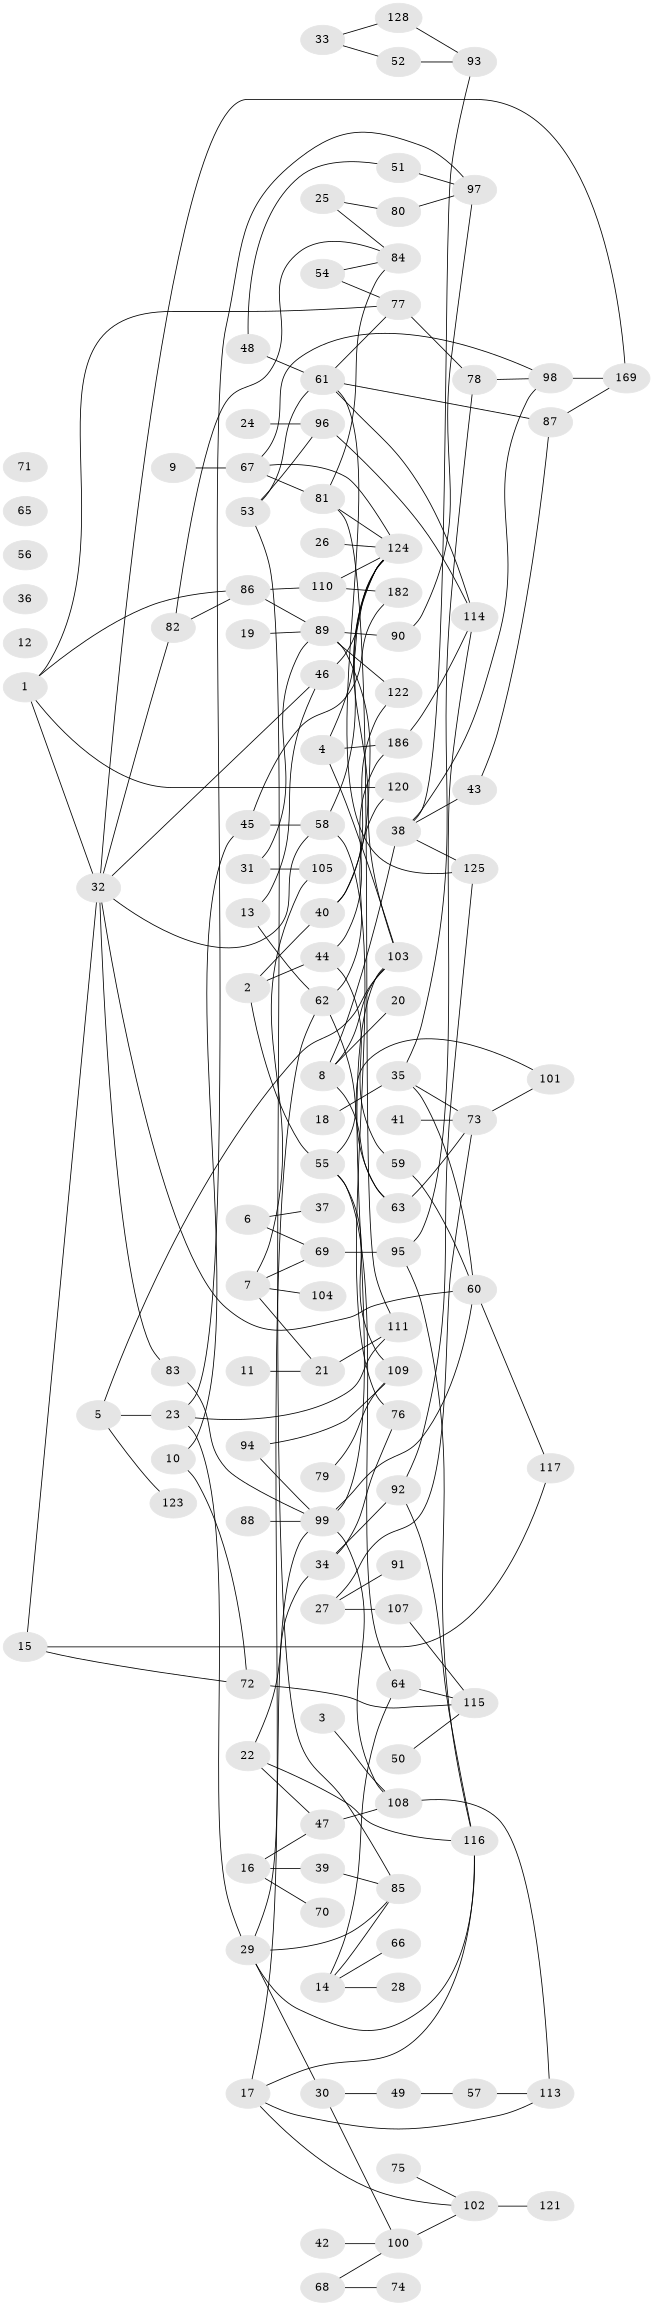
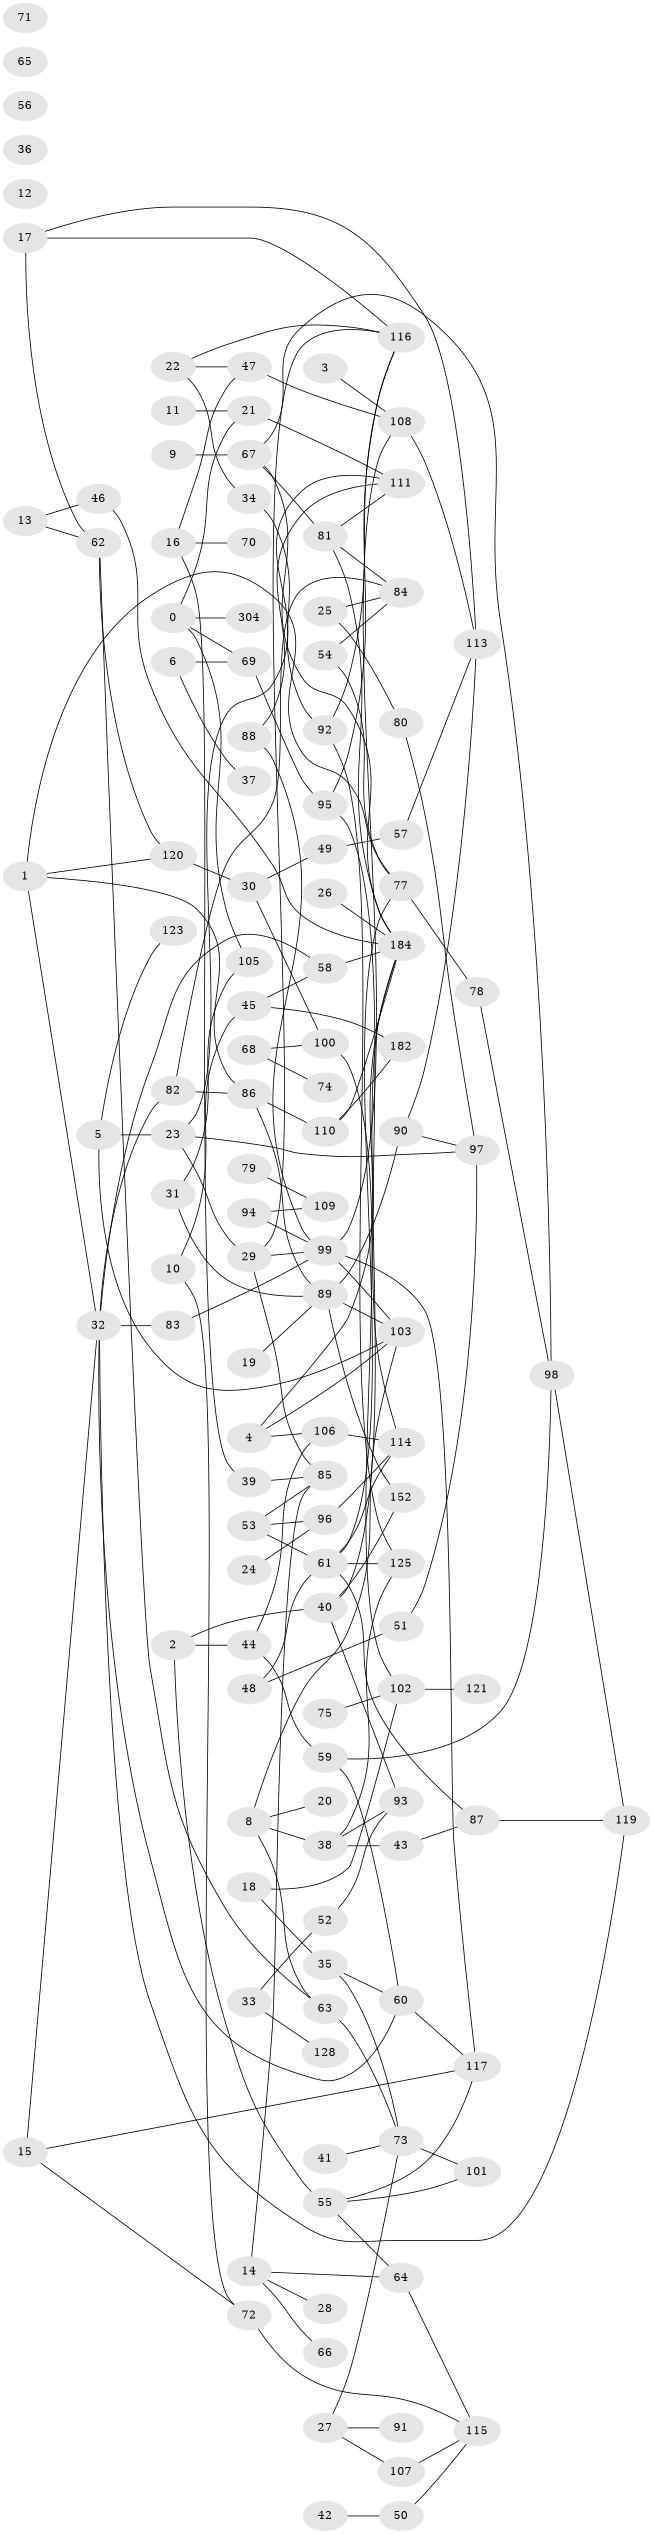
edge "128" -- "93": now "40" -- "93"
node "169": label "169" -> "119"
edge "111" -- "88": added
node "124": label "124" -> "184"
edge "98" -- "38": now "98" -- "59"
node "122": label "122" -> "152"
edge "78" -- "35": removed
node "186": label "186" -> "106"
edge "46" -- "32": removed
edge "113" -- "90": added
edge "55" -- "109": now "55" -- "117"
node "7": label "7" -> "0"
node "104": label "104" -> "304"
node "76": removed
edge "60" -- "99": now "117" -- "99"
edge "29" -- "30": now "120" -- "30"
edge "17" -- "102": now "18" -- "102"
edge "42" -- "100": now "42" -- "50"
